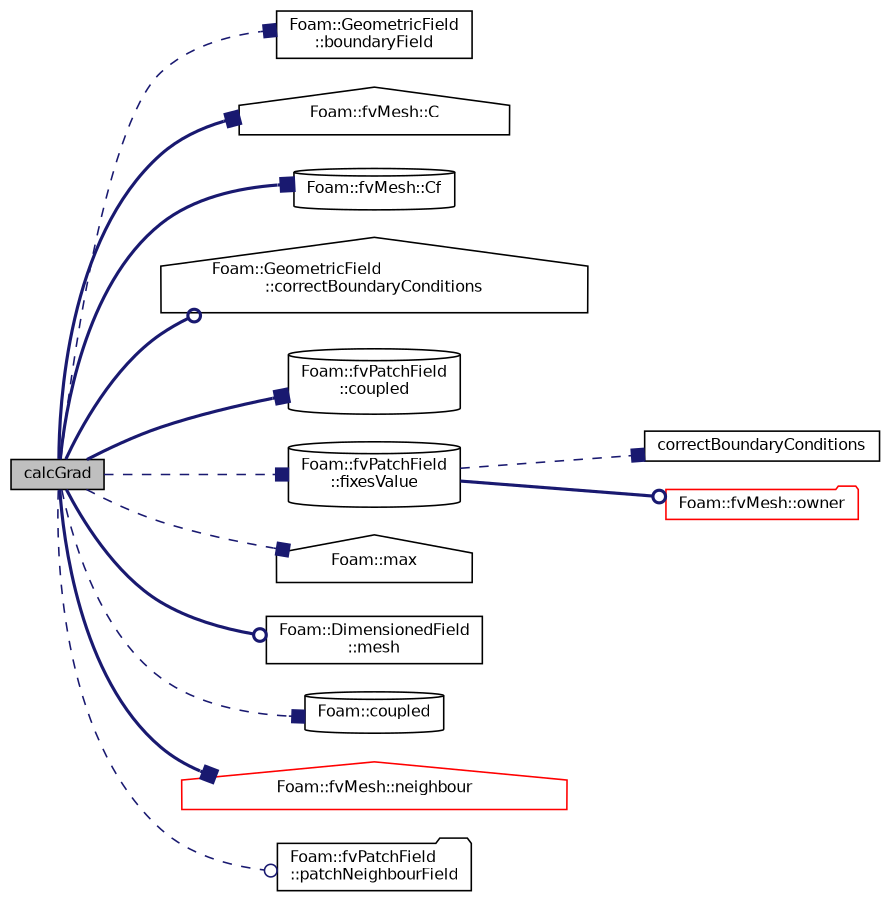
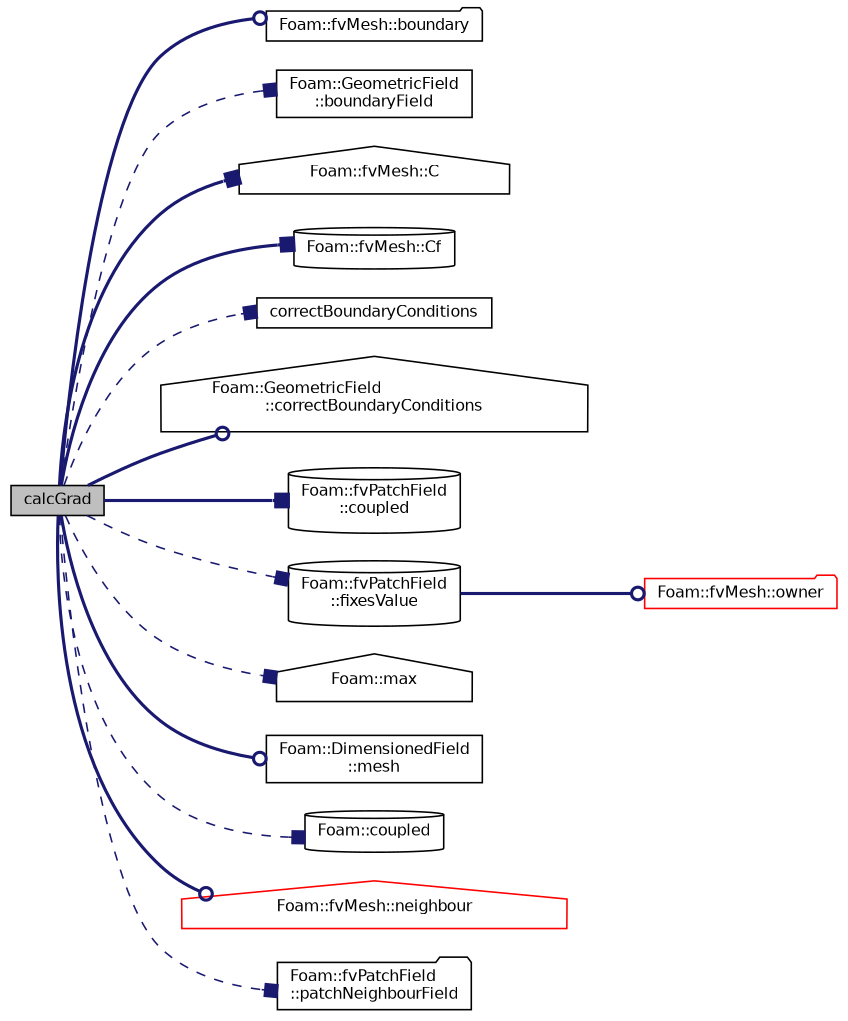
node "Foam::fvMesh::boundary": added
edge "Foam::fvPatchField ::fixesValue" -> "correctBoundaryConditions": now "calcGrad" -> "correctBoundaryConditions"
edge "calcGrad" -> "Foam::fvMesh::neighbour": arrowhead box -> odot
edge "calcGrad" -> "Foam::fvPatchField ::patchNeighbourField": arrowhead odot -> box
